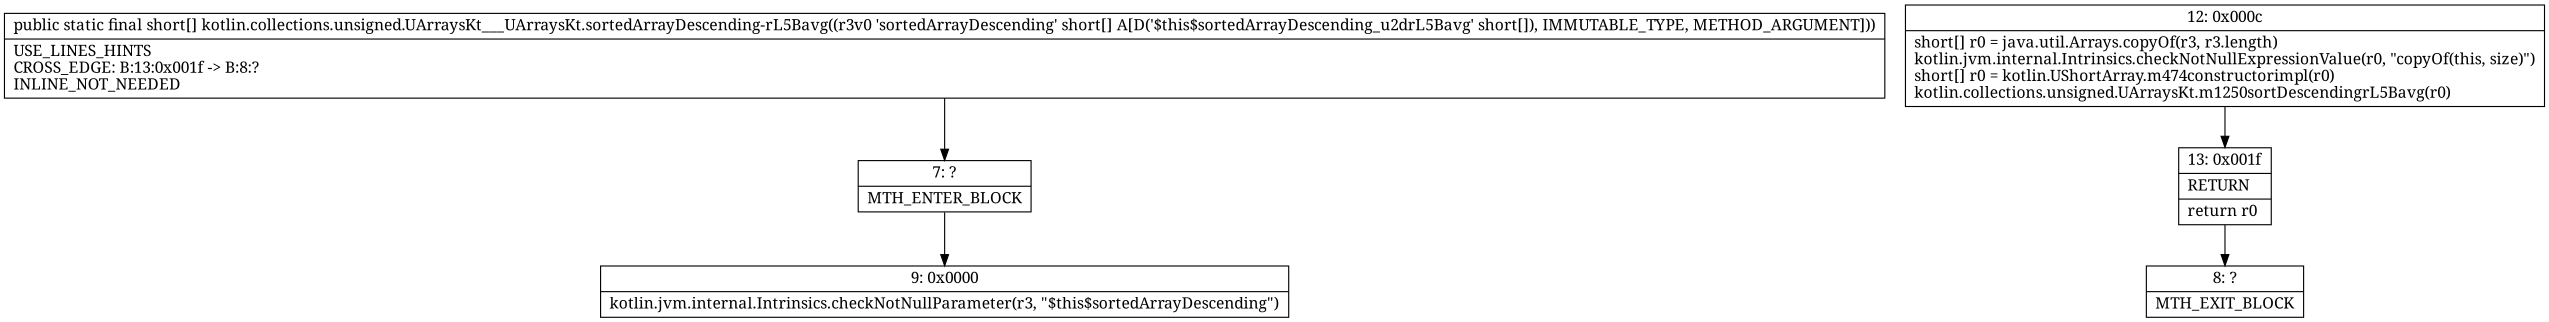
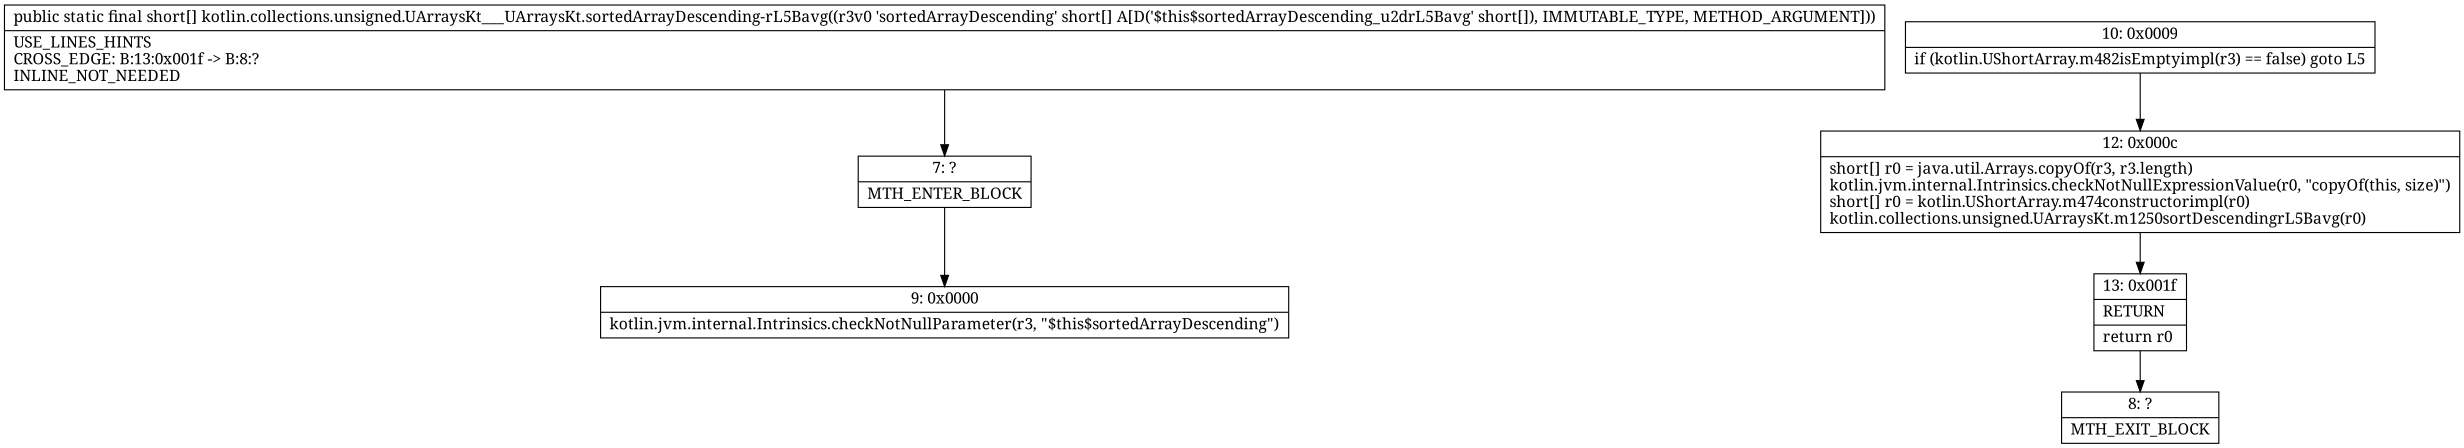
node "10: 0x0009": added
